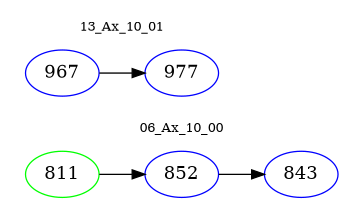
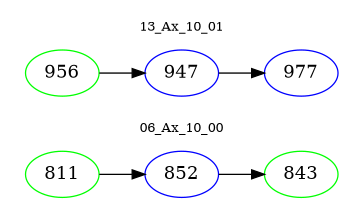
node "956": added
node "967": label "967" -> "947"
node "843": color blue -> green
